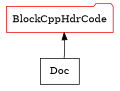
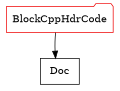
edge "Doc" -> "BlockCppHdrCode": reversed
